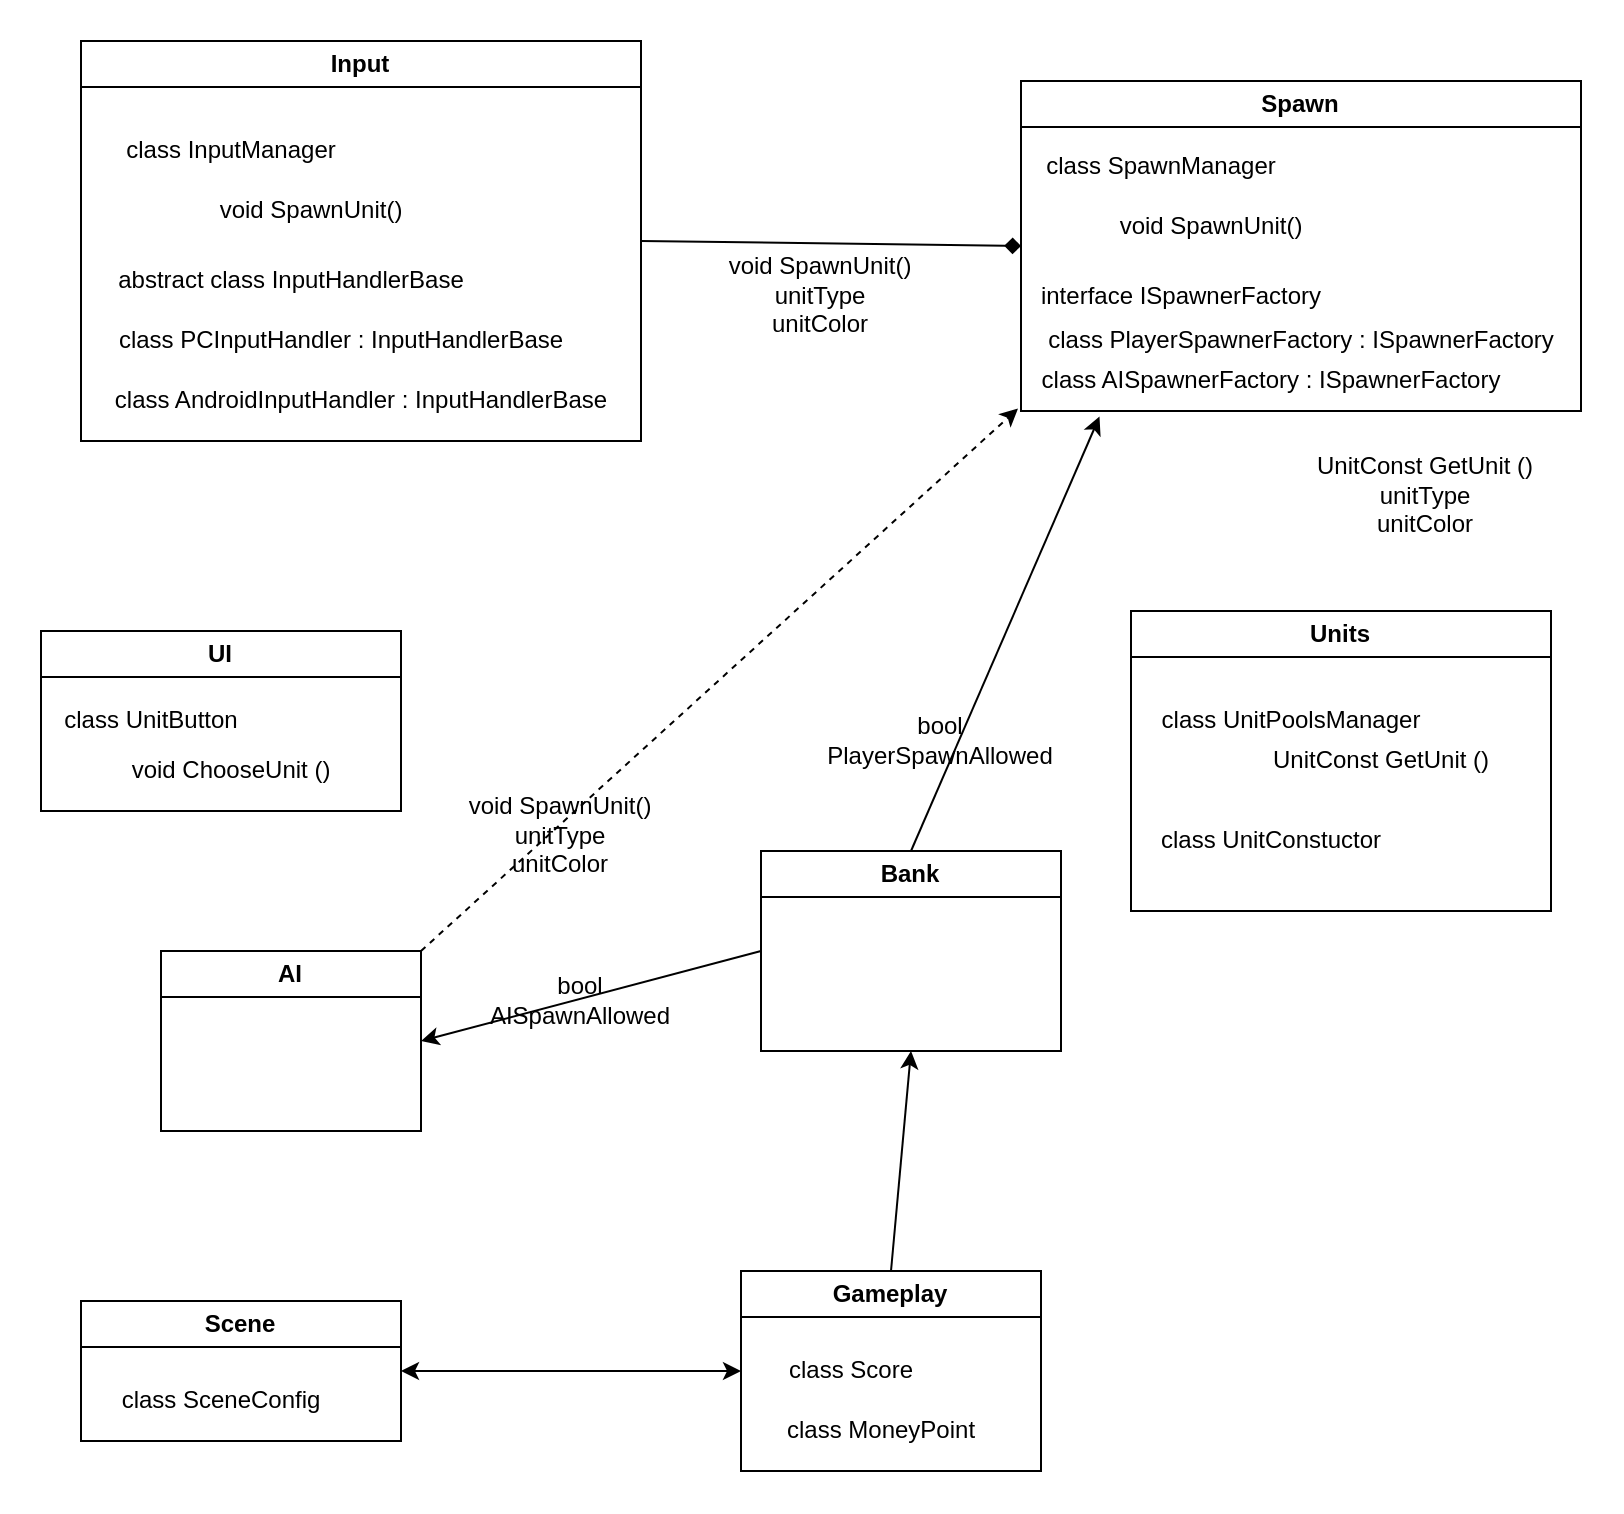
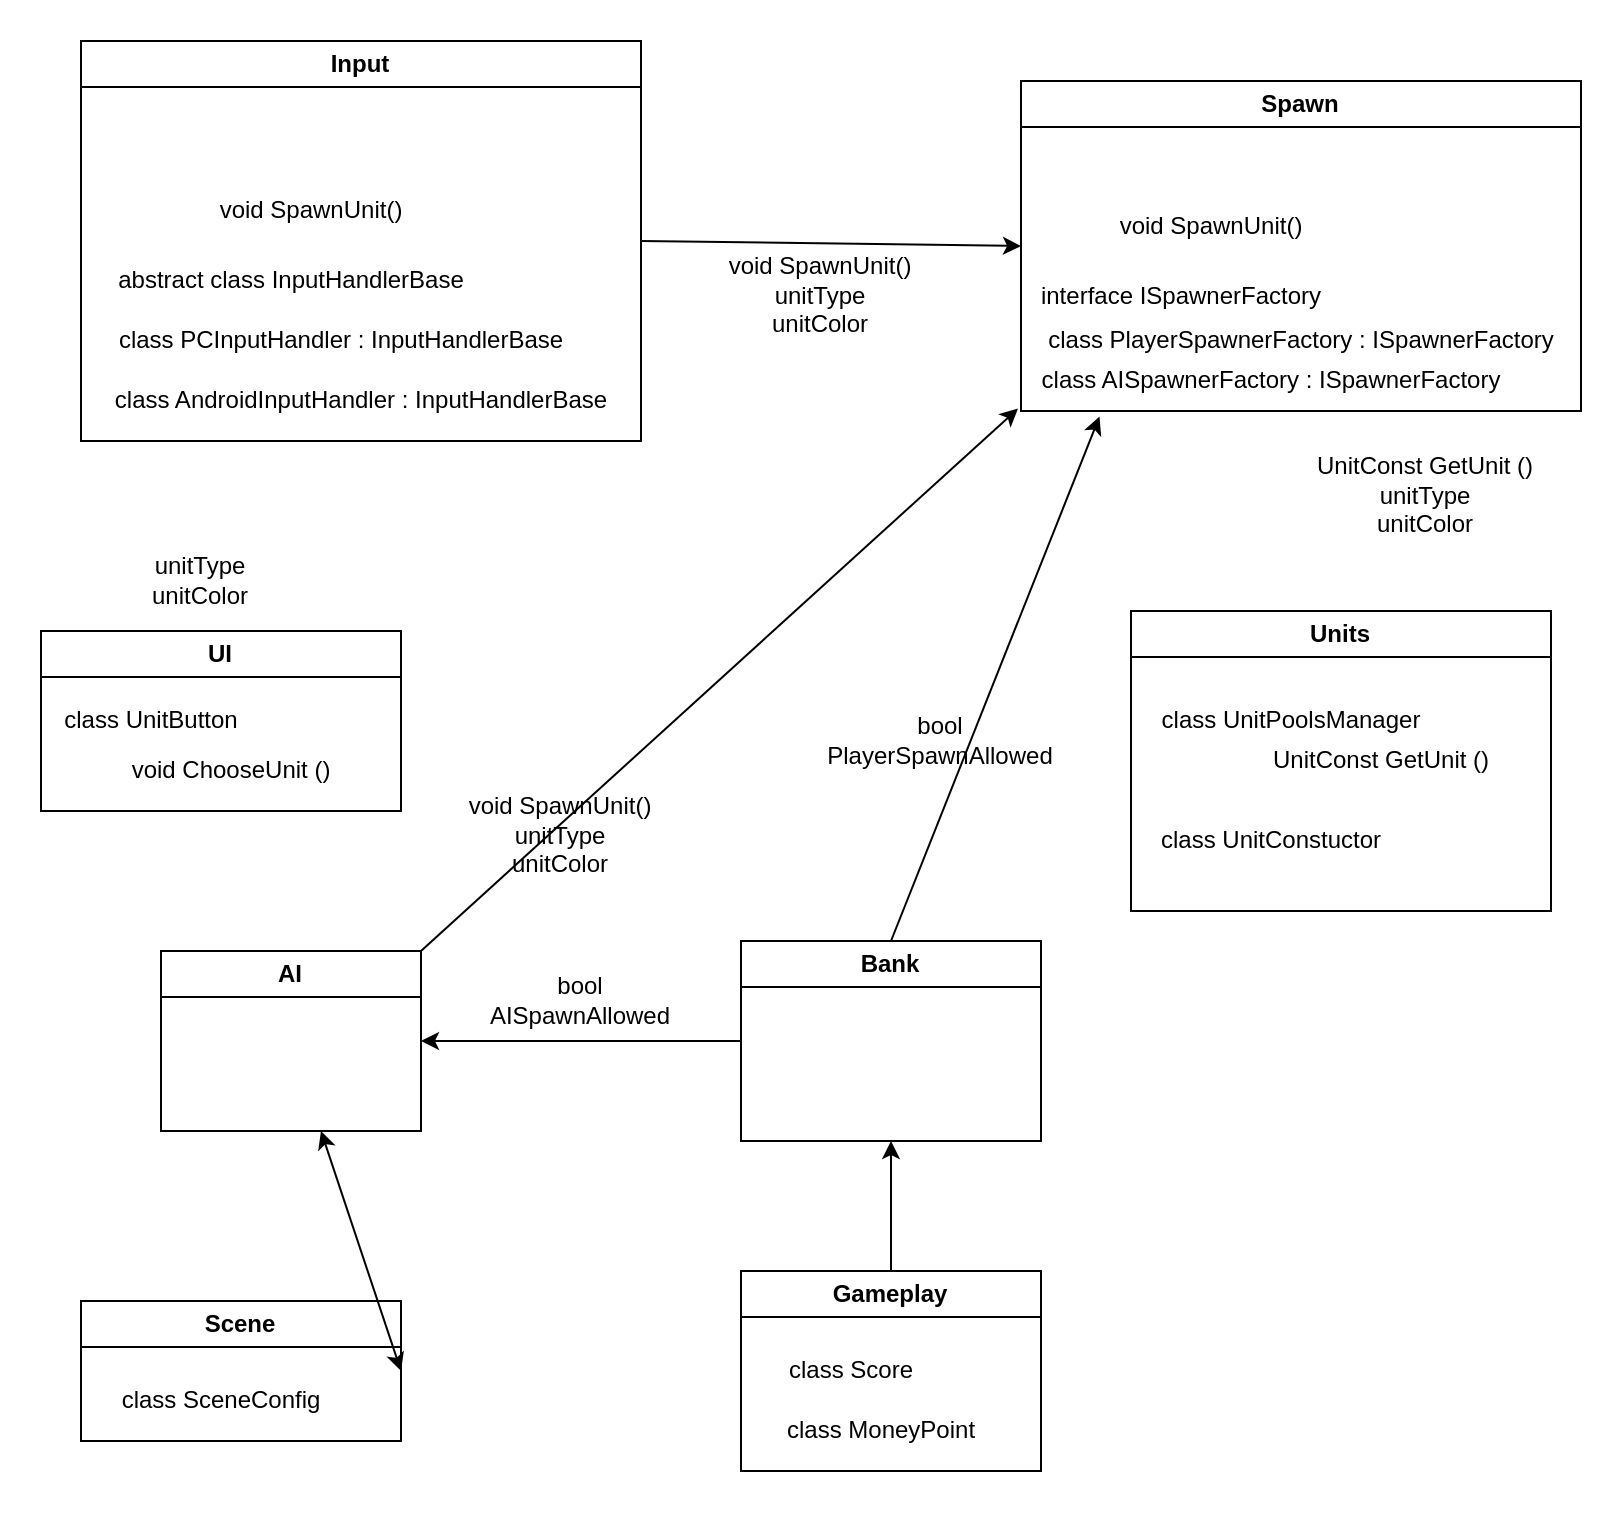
node "class InputManager": removed
node "class SpawnManager": removed
edge "Input" -> "Spawn": arrowhead diamond -> classic
node "unitType unitColor": added
edge "AI" -> "class AISpawnerFactory : ISpawnerFactory": style dashed -> solid
node "Bank": moved (911, 951) -> (891, 1041)
edge "Scene" -- "Gameplay": now "Scene" -- "AI"
